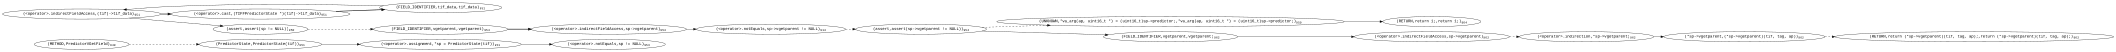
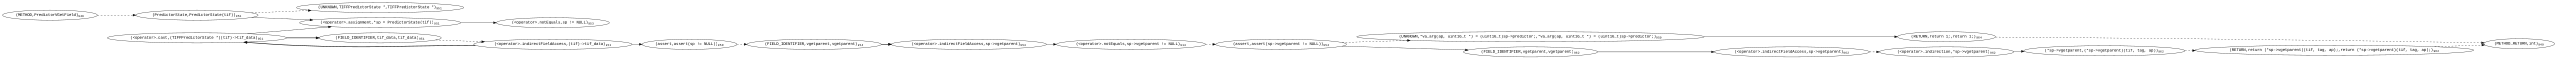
edge "(FIELD_IDENTIFIER,tif_data,tif_data)" -> "(<operator>.indirectFieldAccess,(tif)->tif_data)": style solid -> dashed
node "(UNKNOWN,TIFFPredictorState *,TIFFPredictorState *)": added
edge "(<operator>.cast,(TIFFPredictorState *)(tif)->tif_data)" -> "(<operator>.assignment,*sp = PredictorState(tif))": added
node "(METHOD_RETURN,int)": added
